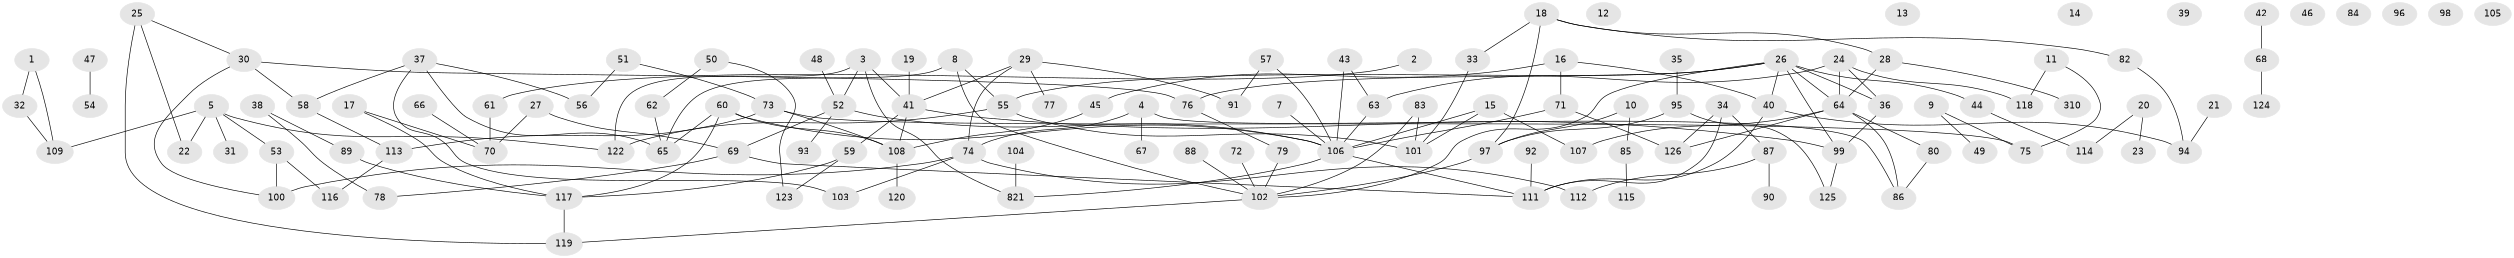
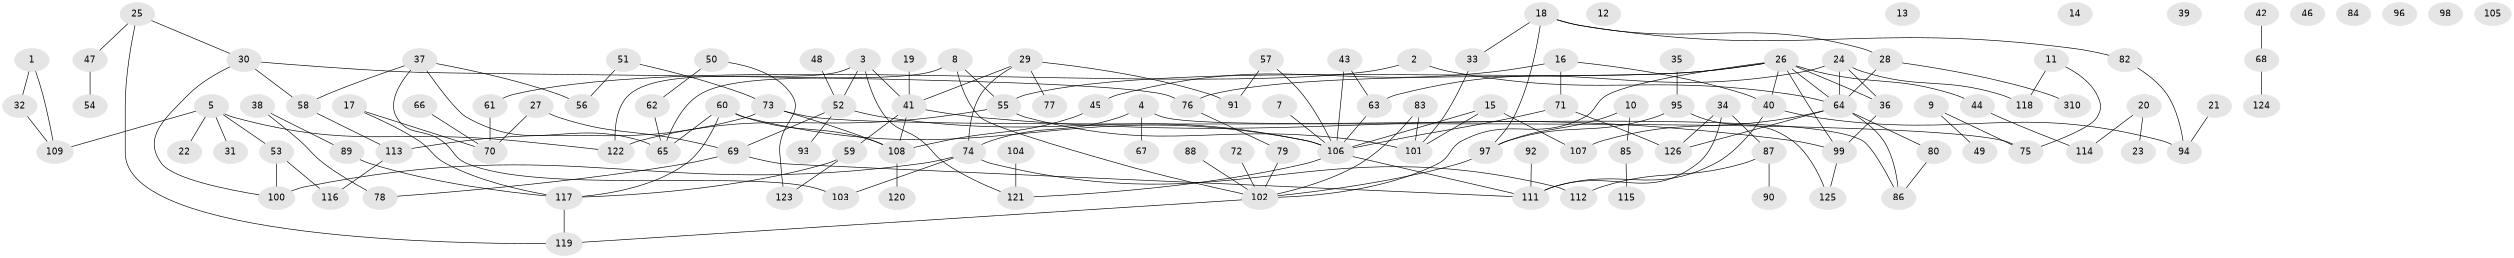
edge "25" -- "22": now "25" -- "47"
edge "2" -- "64": added
node "821": label "821" -> "121"
